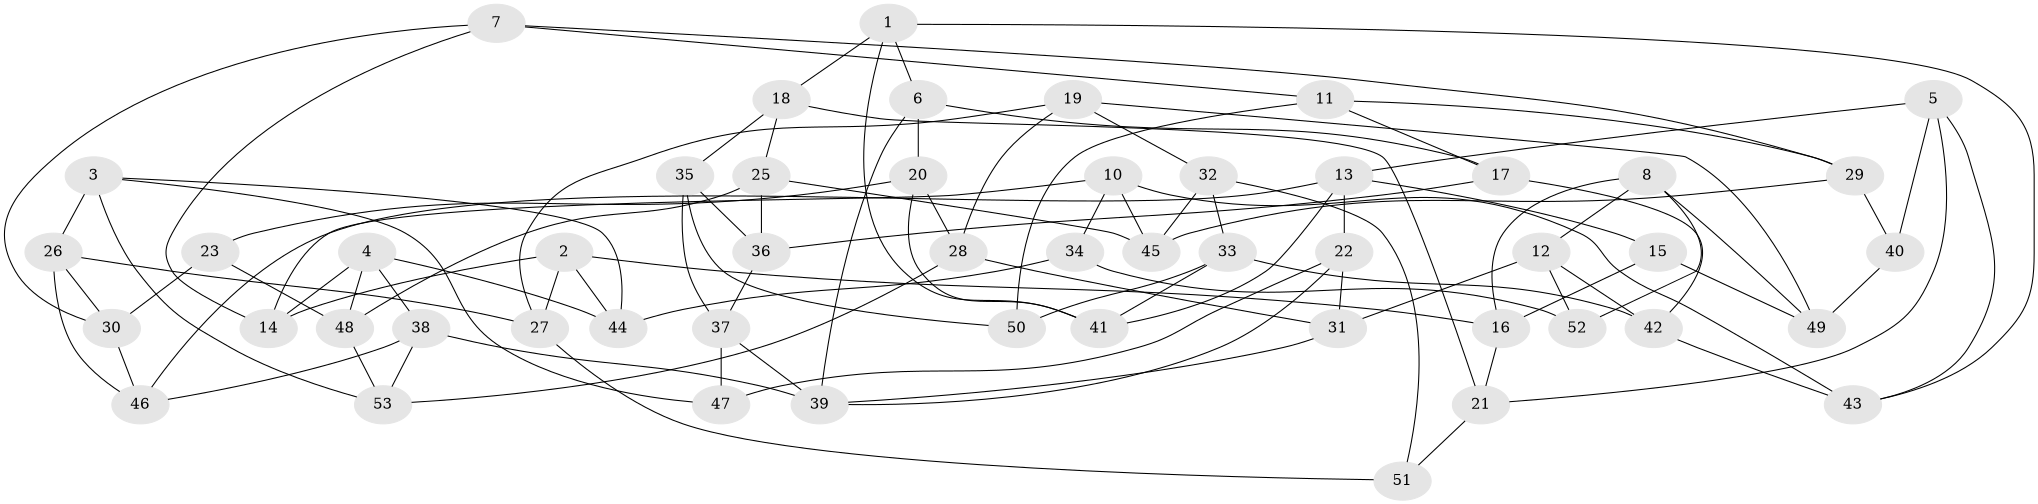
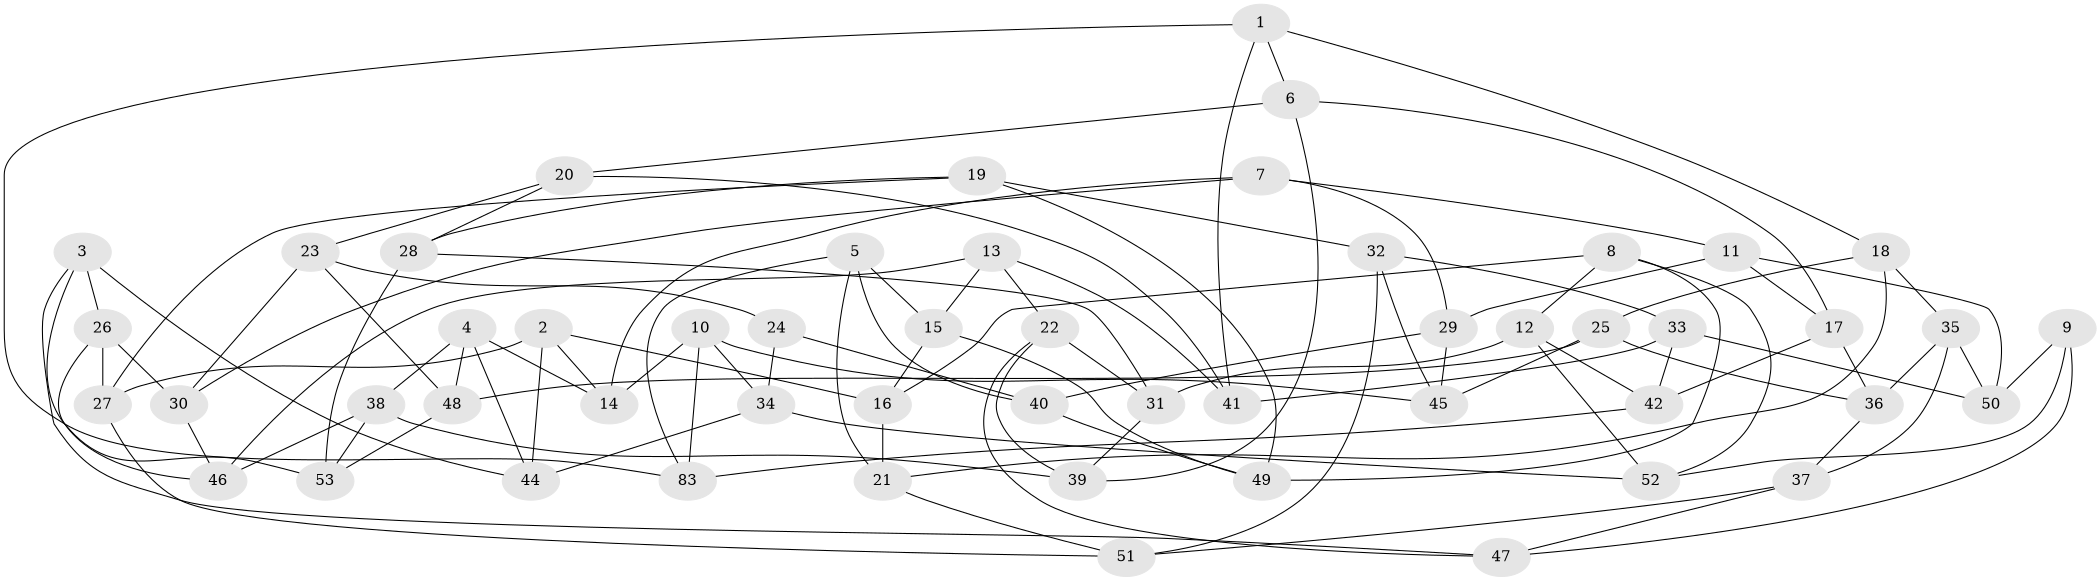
edge "5" -- "13": now "5" -- "15"
node "24": added
node "9": added
edge "37" -- "39": now "37" -- "51"
node "43": label "43" -> "83"
